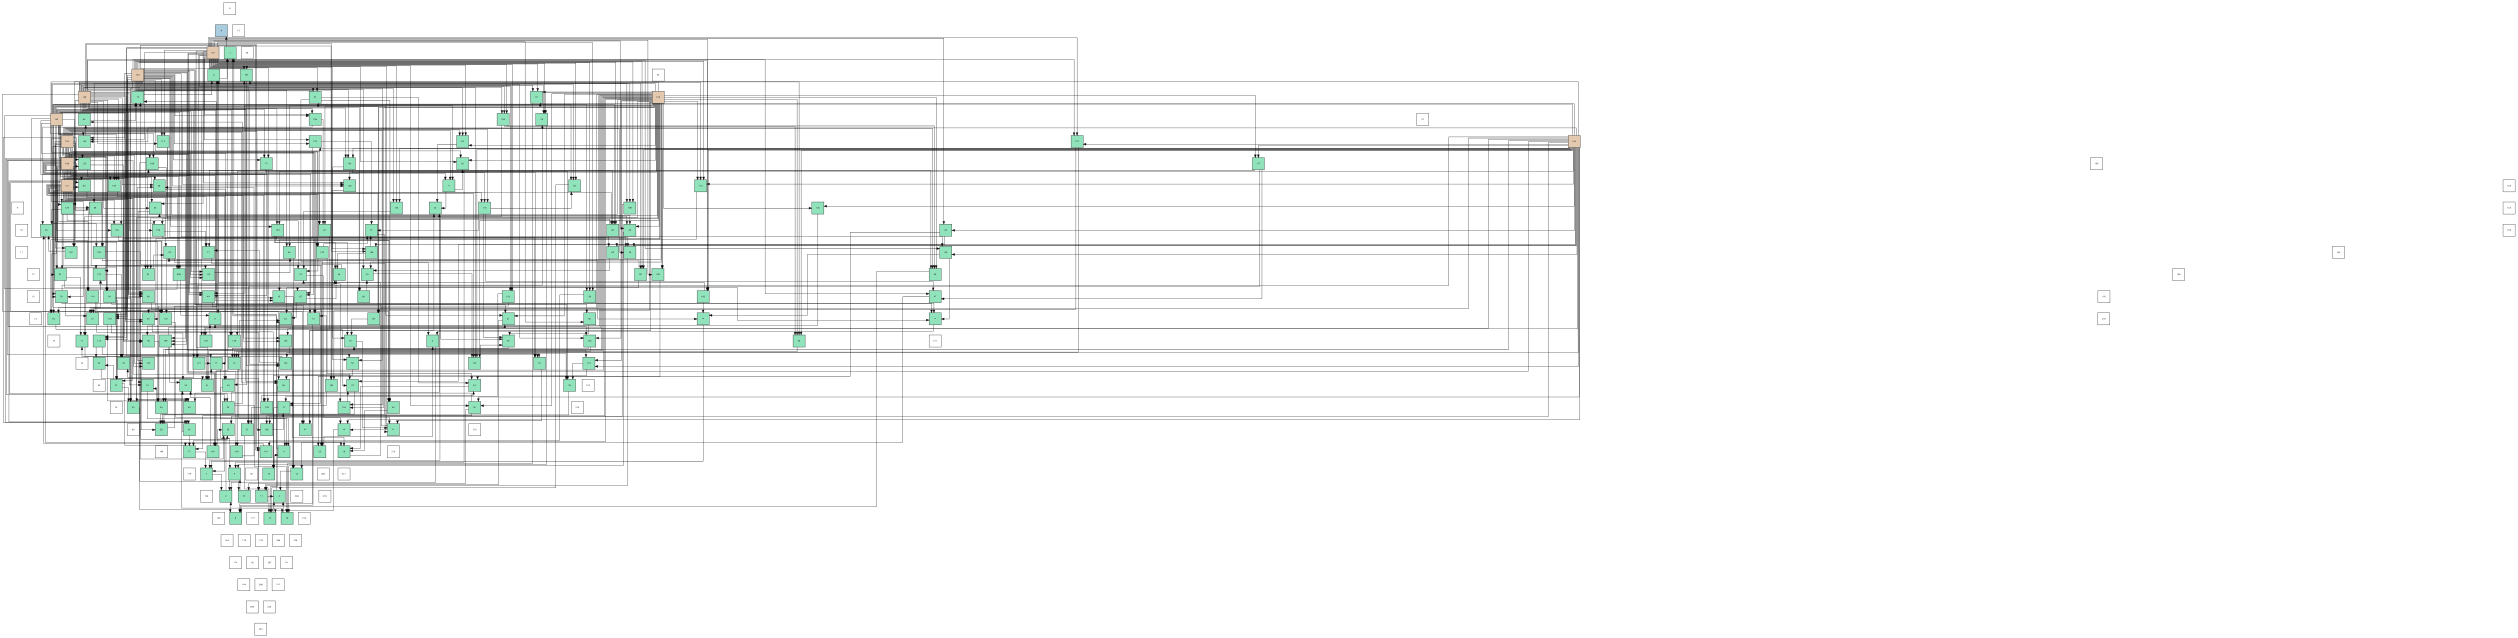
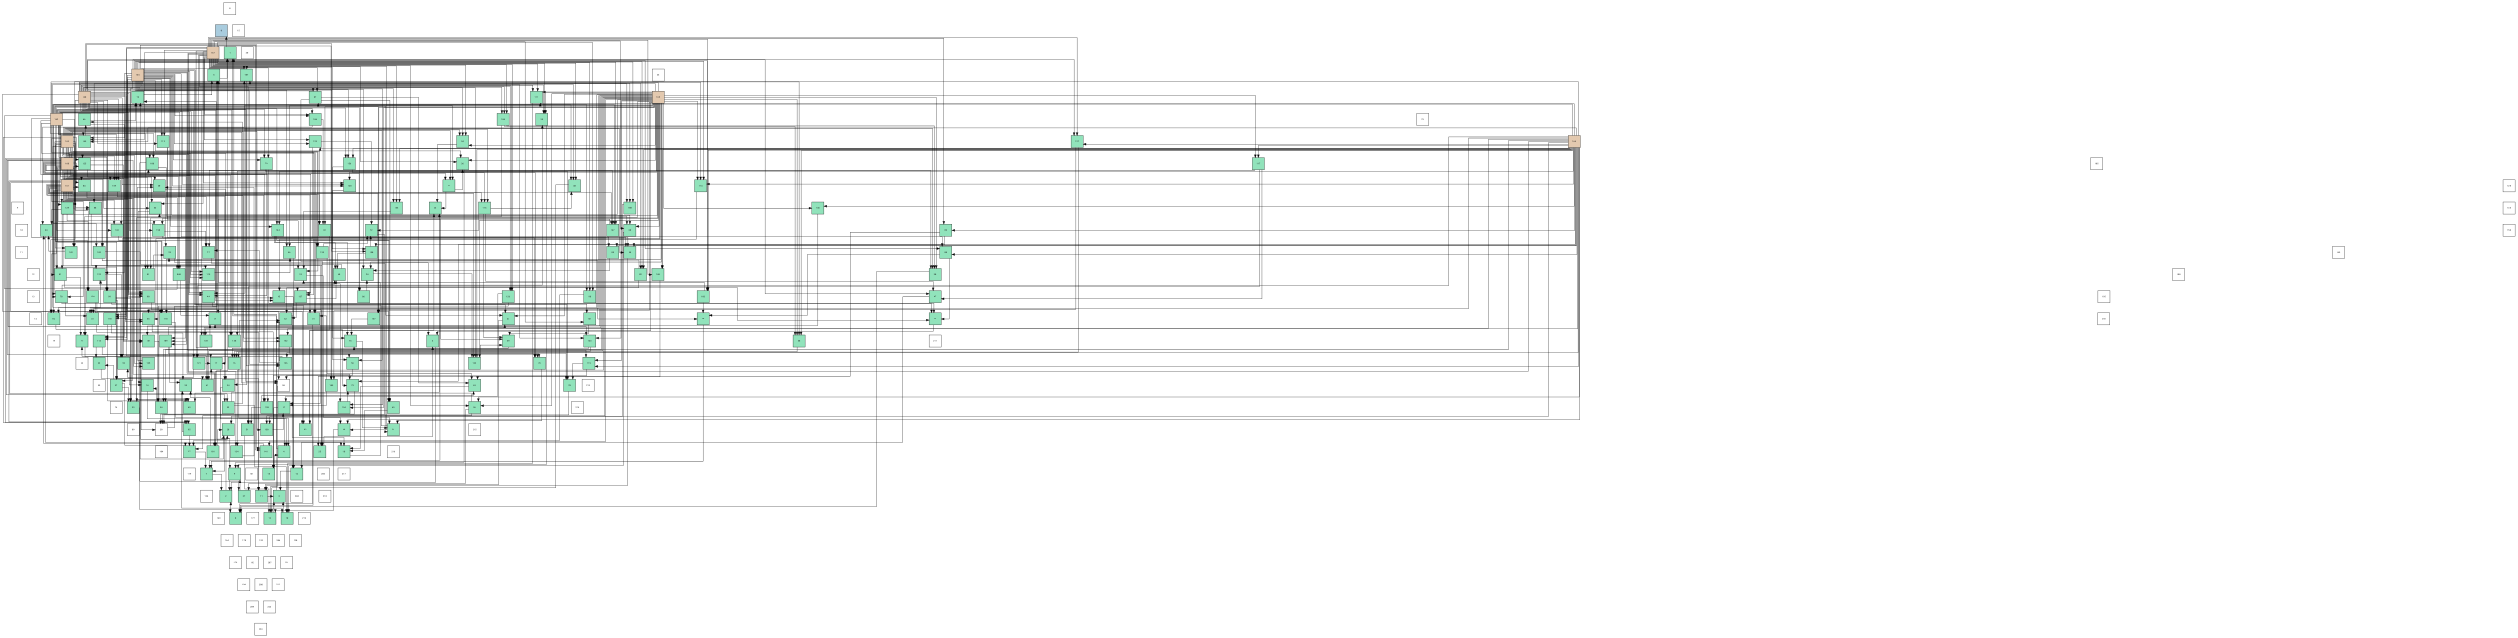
edge "163" -> "122": now "66" -> "122"
node "50": fillcolor #91e3bb -> #ffffff
node "20": fillcolor #91e3bb -> #ffffff
